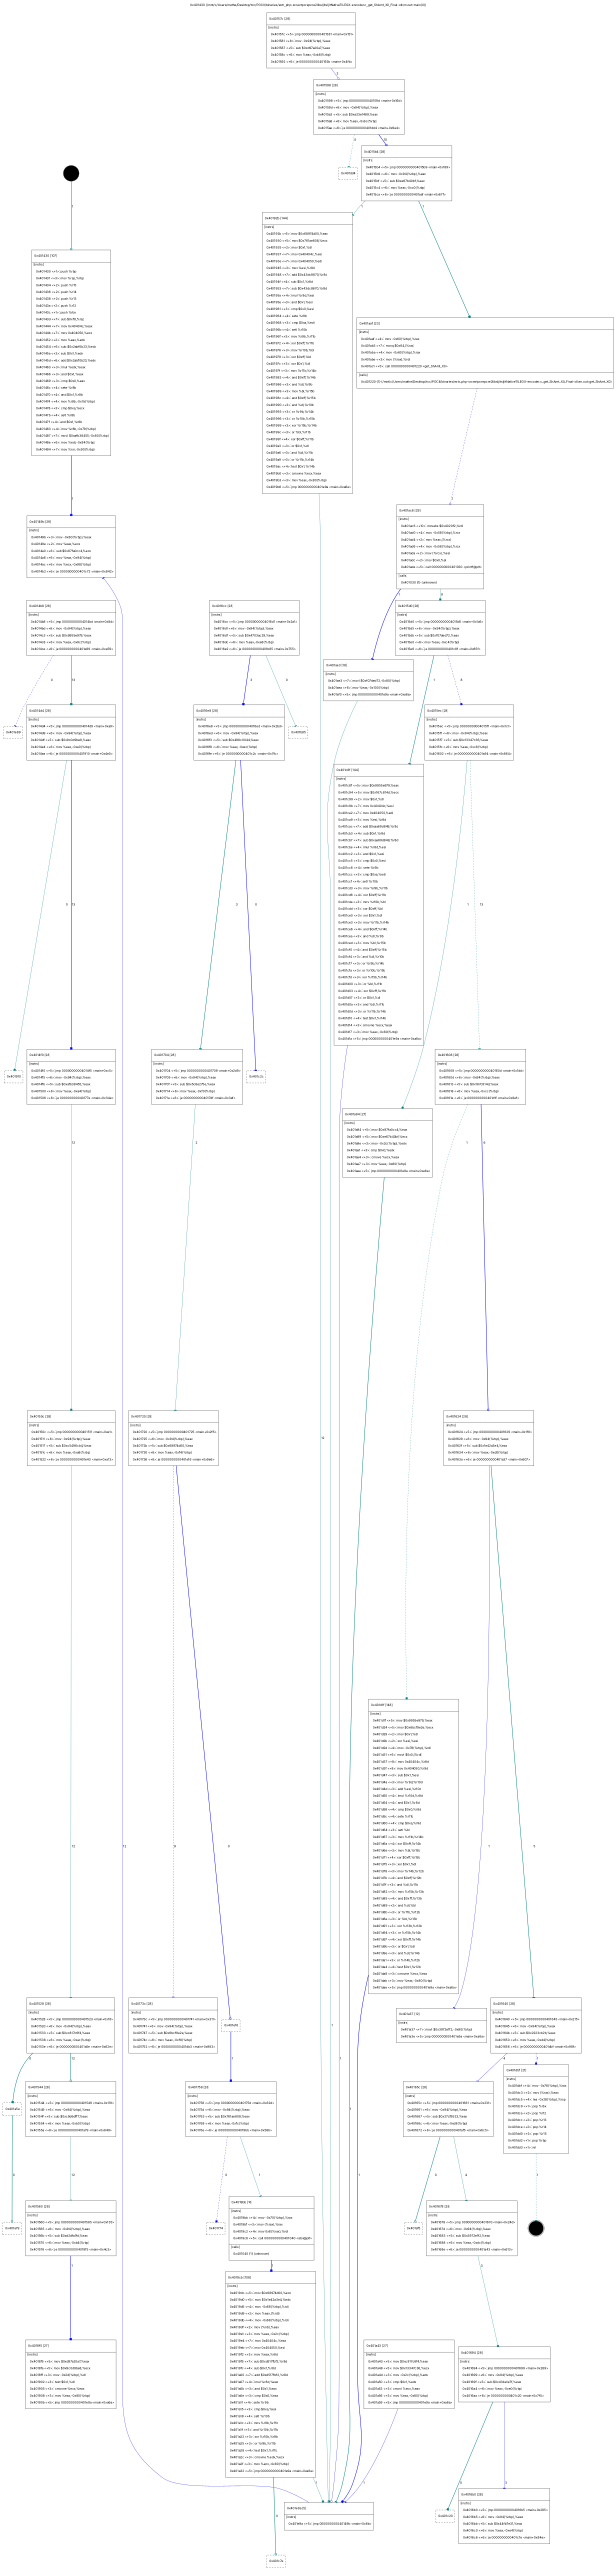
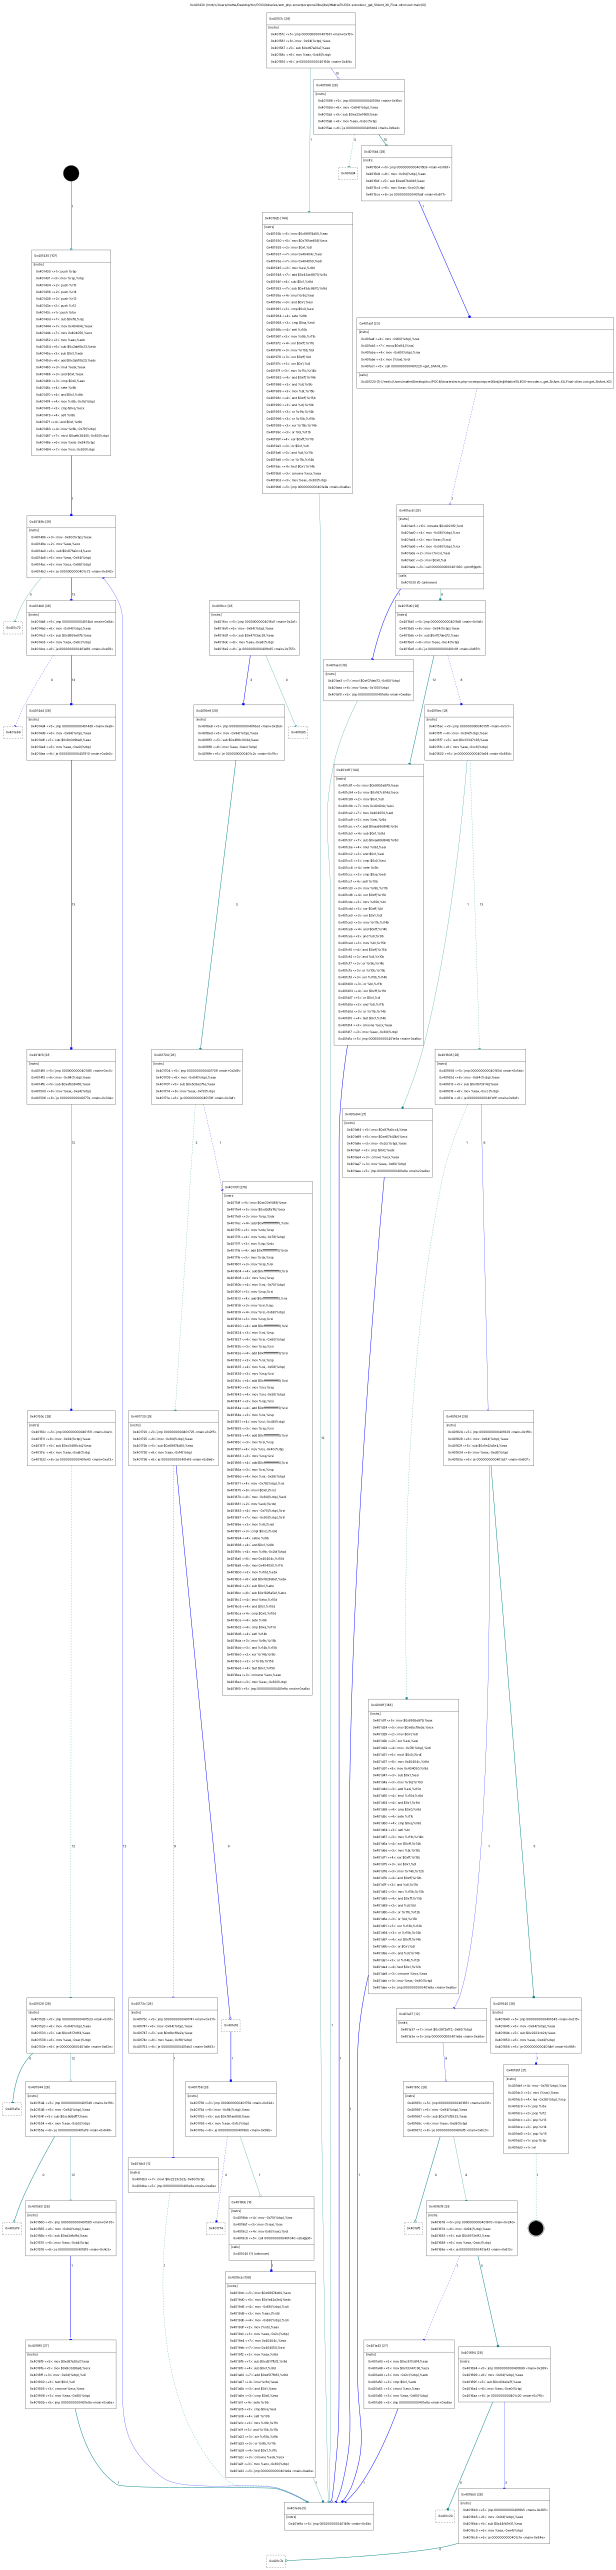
edge "0x40157c [28]" -> "0x401598 [28]": label " 2" -> " 10"
edge "0x401598 [28]" -> "0x4015b4 [28]": color blue -> teal
edge "0x4015b4 [28]" -> "0x40192b [144]": now "0x40157c [28]" -> "0x40192b [144]"
edge "0x4015b4 [28]" -> "0x401aaf [23]": color teal -> blue
edge "0x40149b [29]" -> "0x4014b8 [28]": added, label "13"
node "0x401c72": added
edge "0x4014b8 [28]" -> "0x4014d4 [28]": color teal -> blue
edge "0x4015d0 [28]" -> "0x401c8f [144]": label " 1" -> " 12"
node "0x401910": removed
node "0x401c2c": removed
edge "0x4014f0 [28]" -> "0x40150c [28]": color teal -> blue
edge "0x401608 [28]" -> "0x401624 [28]": style bold -> solid
edge "0x401704 [28]" -> "0x401720 [28]": style solid -> dashed
node "0x4017df [278]": added
edge "0x401ae3 [18]" -> "0x401e9a [5]": arrowhead box -> tee
edge "0x40150c [28]" -> "0x401528 [28]": style solid -> dashed
edge "0x401624 [28]" -> "0x401640 [28]": arrowhead tee -> box
edge "0x401c8f [144]" -> "0x401e9a [5]": style solid -> bold
edge "0x401a94 [27]" -> "0x401e9a [5]": color teal -> blue
edge "0x401528 [28]" -> "0x401544 [28]": style bold -> solid
edge "0x401640 [28]" -> "0x40165c [28]": now "0x401a37 [12]" -> "0x40165c [28]"
edge "0x401528 [28]" -> "0x401a5e": arrowhead box -> tee
edge "0x401758 [28]" -> "0x4019bb [16]": arrowhead tee -> odot
edge "0x401a5e" -> "0x401a79": now "0x401544 [28]" -> "0x401a79"
node "0x401db3 [12]": added
edge "0x401560 [28]" -> "0x4018f5 [27]": arrowhead box -> tee
edge "0x401678 [28]" -> "0x401a43 [27]": added, label "1"
edge "0x401678 [28]" -> "0x401694 [28]": style solid -> bold
edge "0x401a43 [27]" -> "0x401e9a [5]": style solid -> bold
edge "0x4018f5 [27]" -> "0x401e9a [5]": added, label "1"
edge "0x4019cb [108]" -> "0x401c7e": now "0x4016b0 [28]" -> "0x401c7e"
